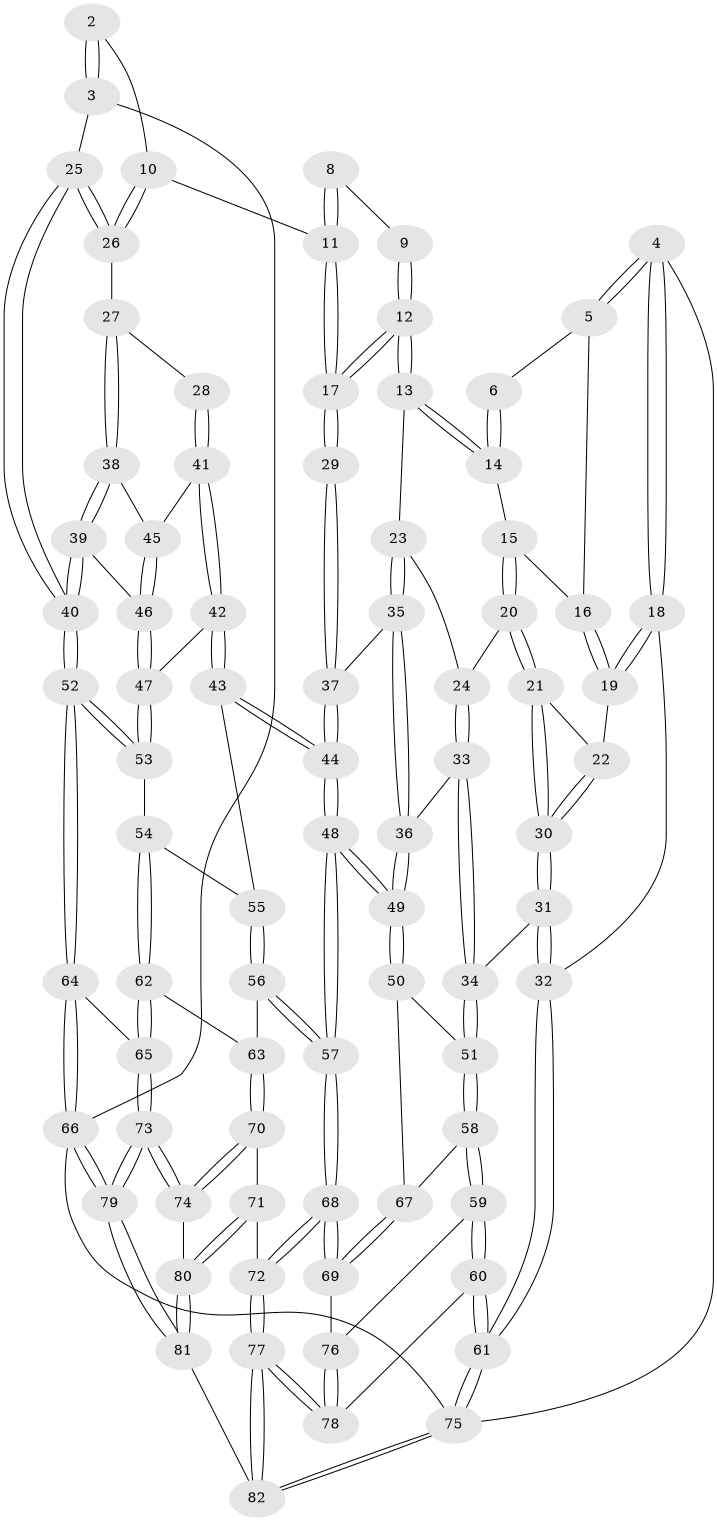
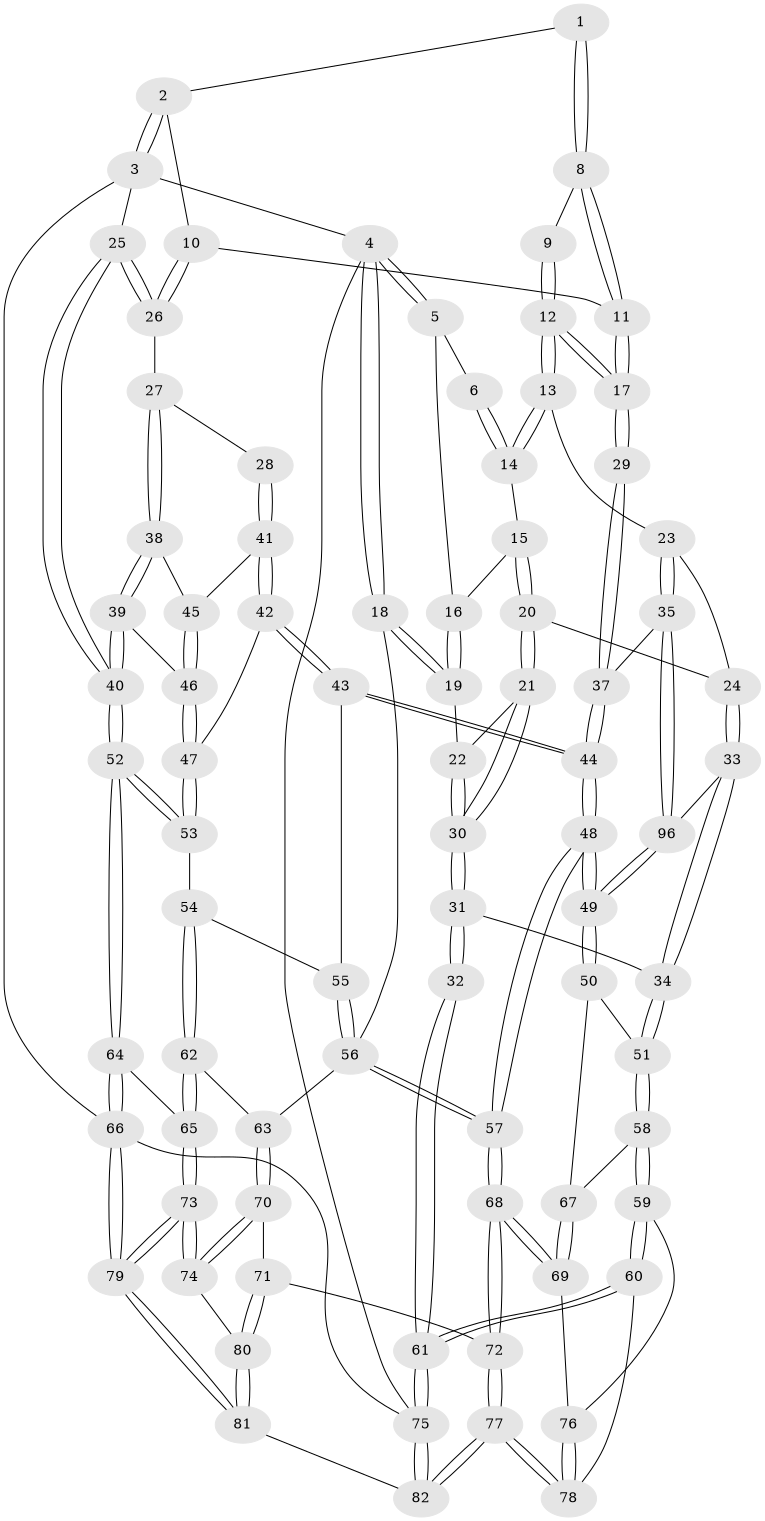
node "1": added
edge "3" -- "4": added
edge "18" -- "32": now "18" -- "56"
node "36": label "36" -> "96"
